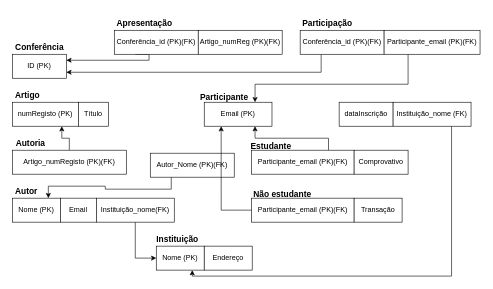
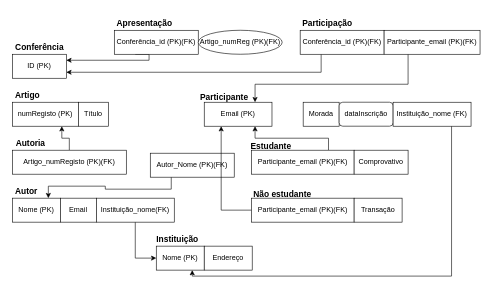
node "Artigo_numReg (PK)(FK)": shape rectangle -> ellipse
node "Morada": added
node "dataInscrição": shape rectangle -> rounded rectangle
